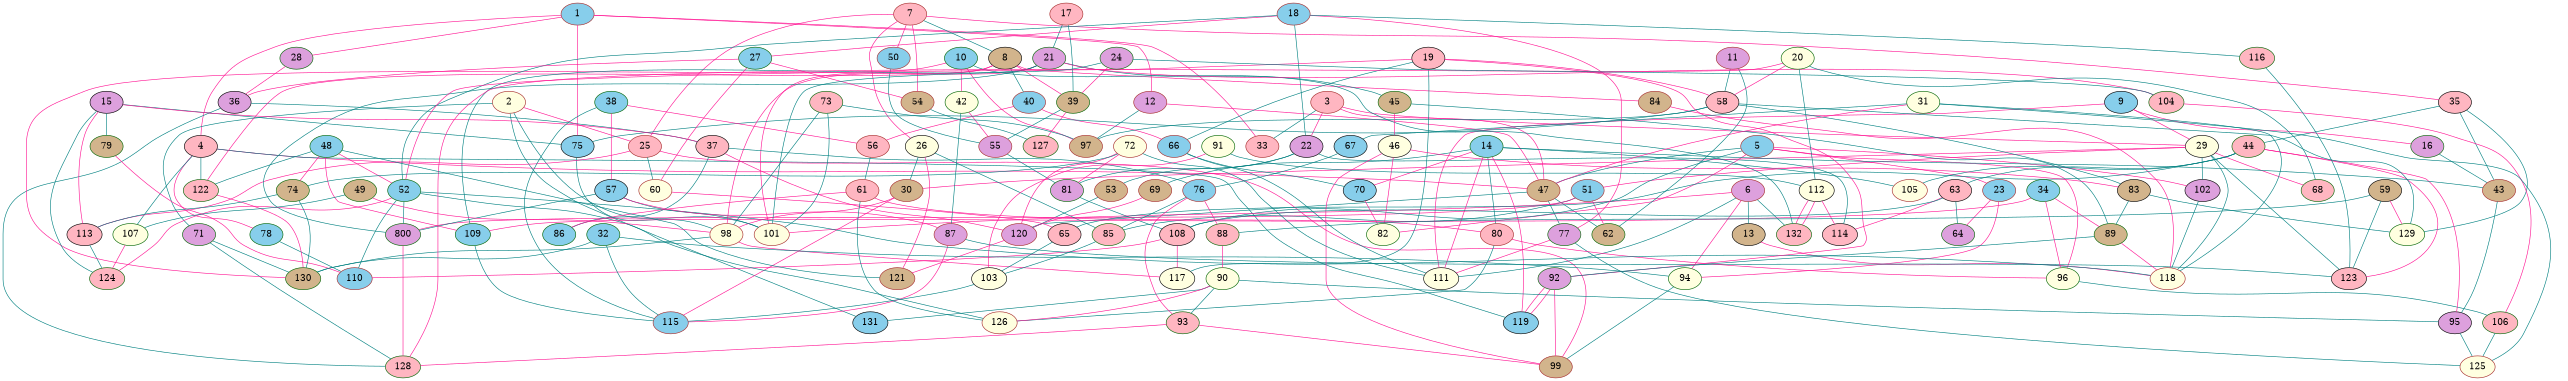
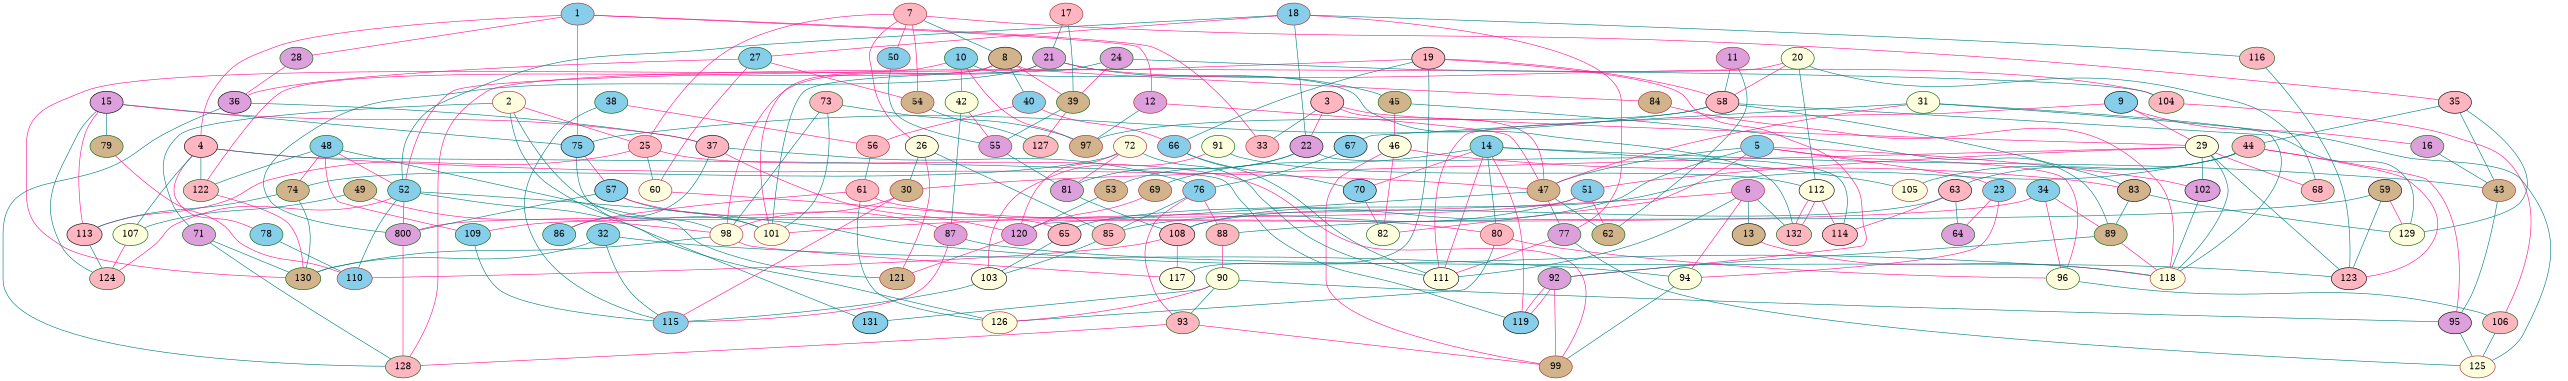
edge "21" -- "109": removed
node "3": color brown -> black
edge "38" -- "57": now "75" -- "57"
